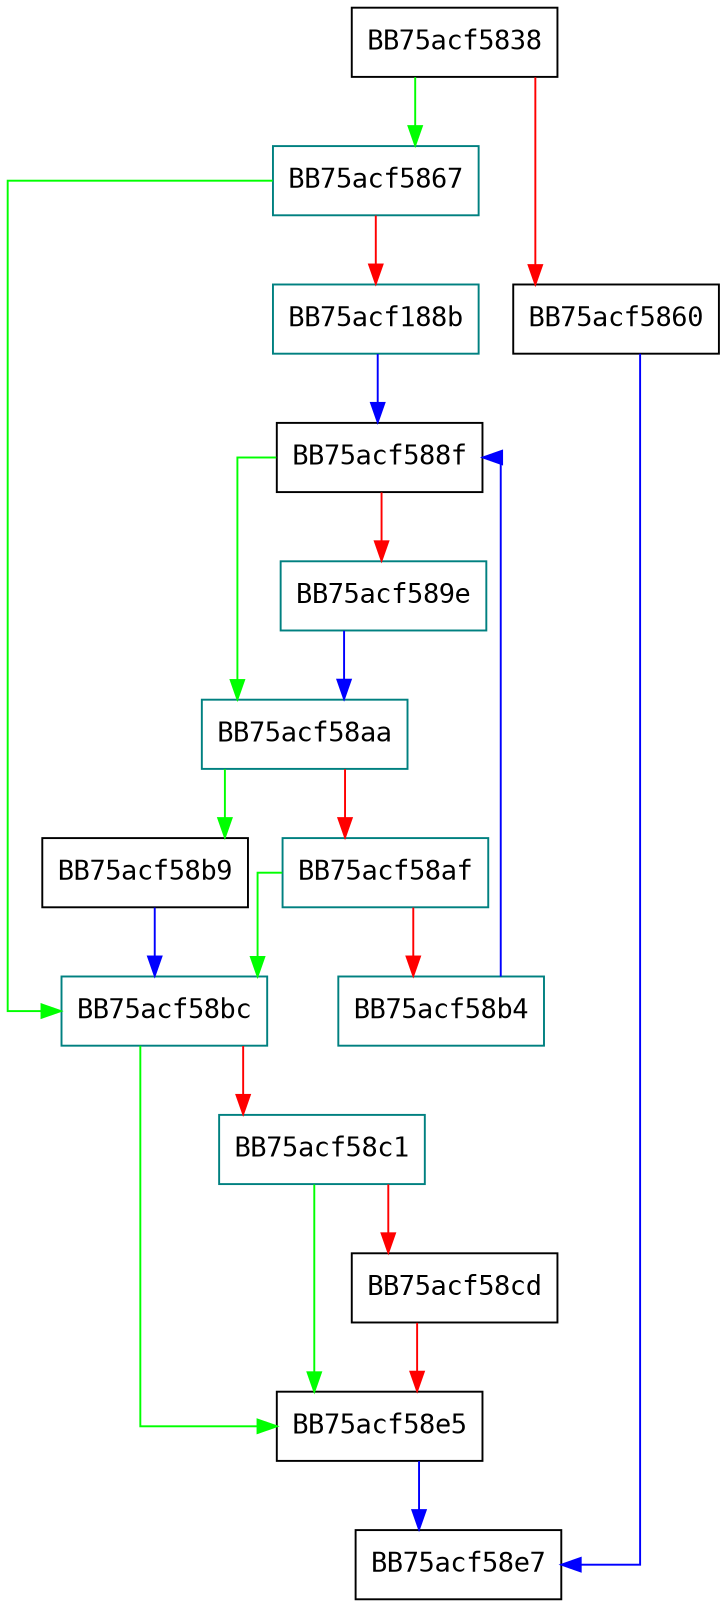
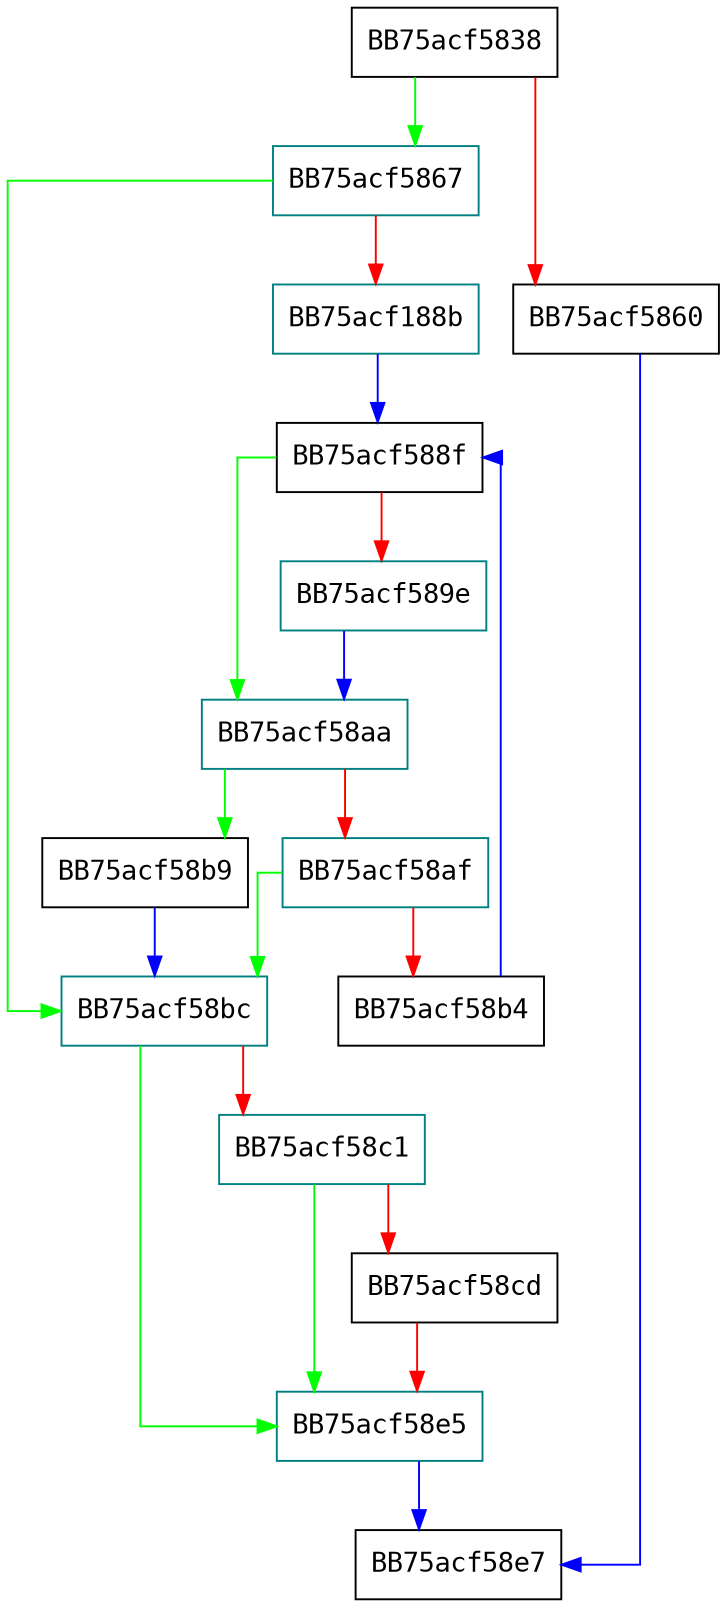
node "BB75acf58b4": color teal -> black
node "BB75acf58e5": color black -> teal
